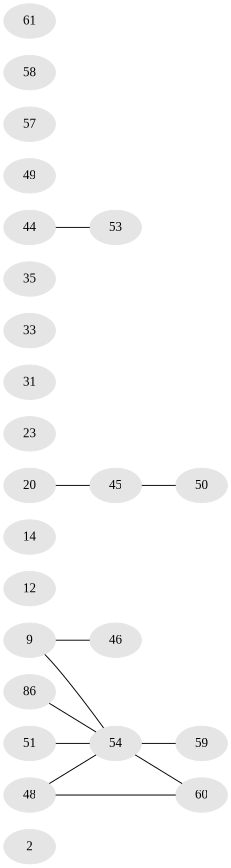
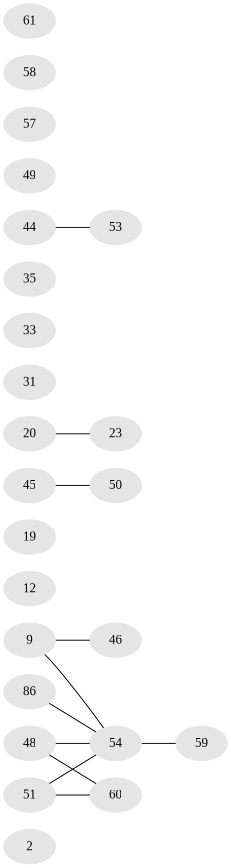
edge "20" -- "45": now "20" -- "23"
node "14": label "14" -> "19"
edge "54" -- "60": now "51" -- "60"
